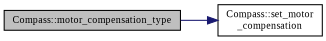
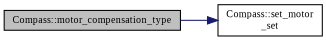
node "Compass::set_motor _compensation": label "Compass::set_motor _compensation" -> "Compass::set_motor _set"
